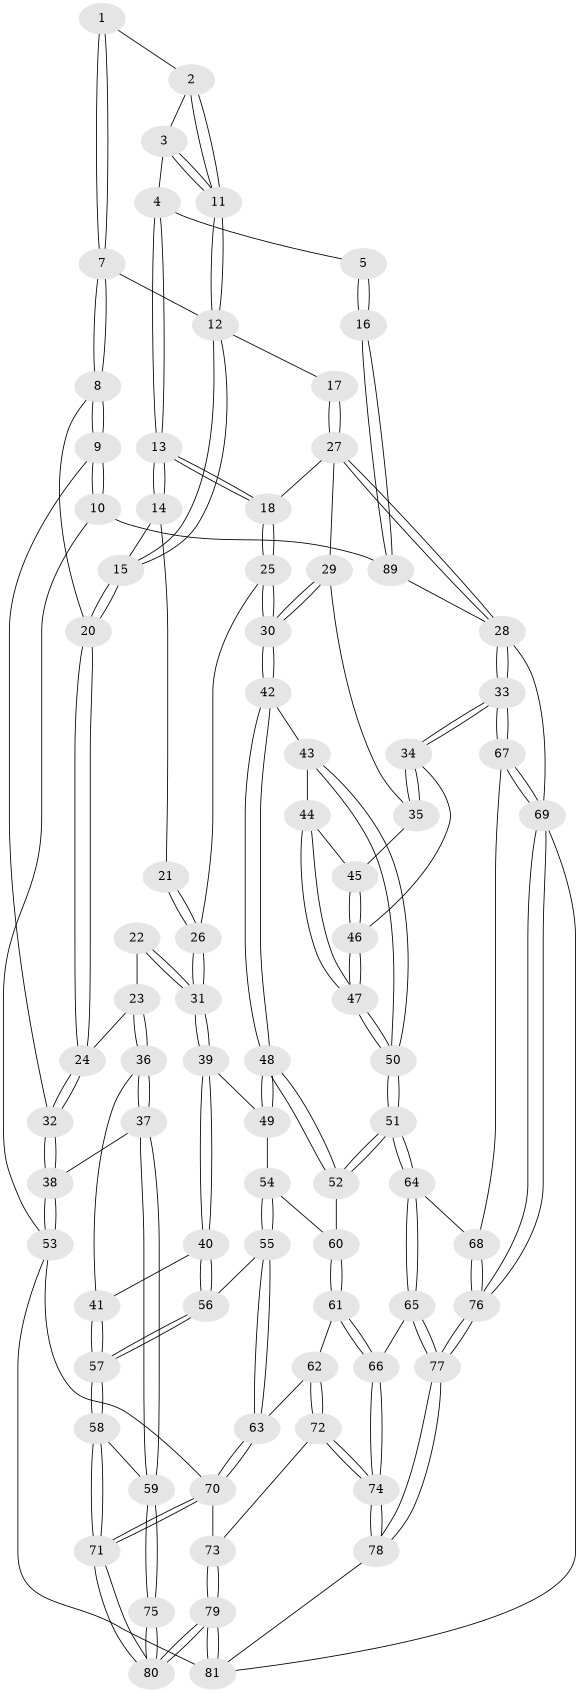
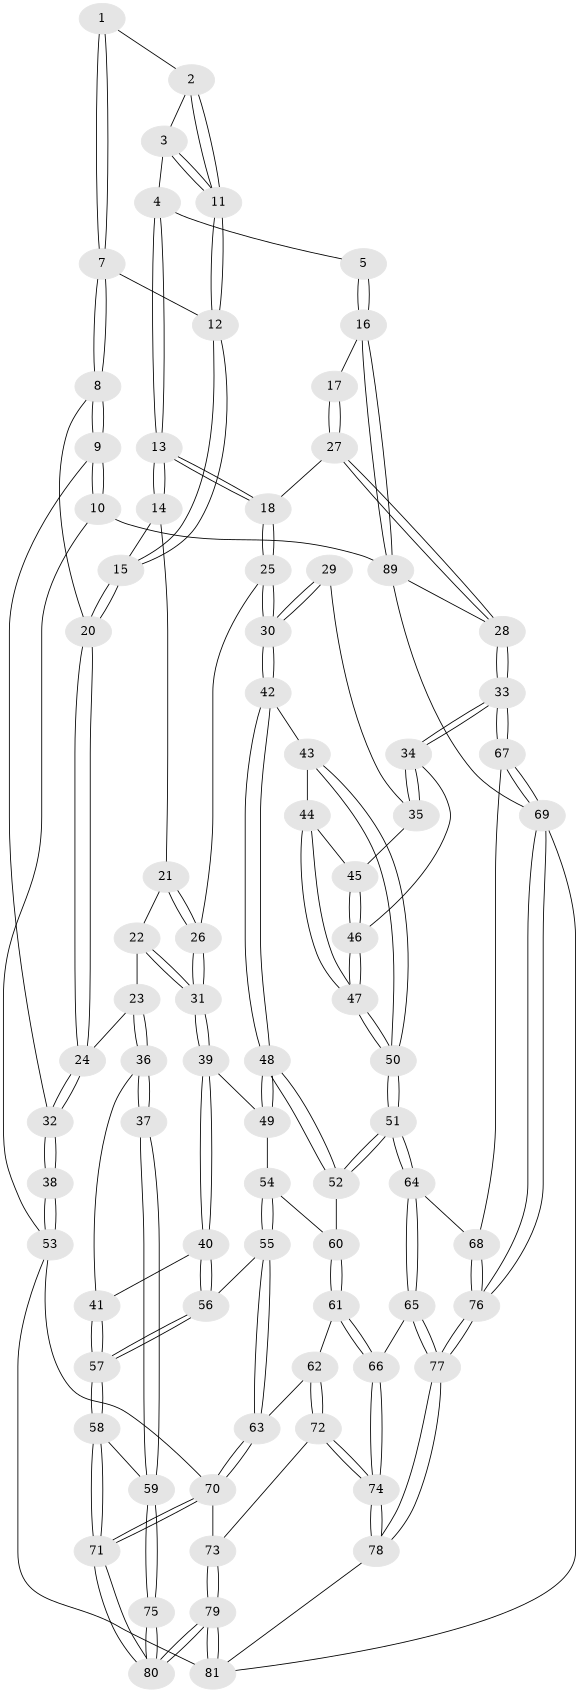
edge "12" -- "17": now "16" -- "17"
edge "27" -- "29": removed
edge "28" -- "69": now "89" -- "69"
edge "21" -- "22": added
edge "37" -- "38": removed
